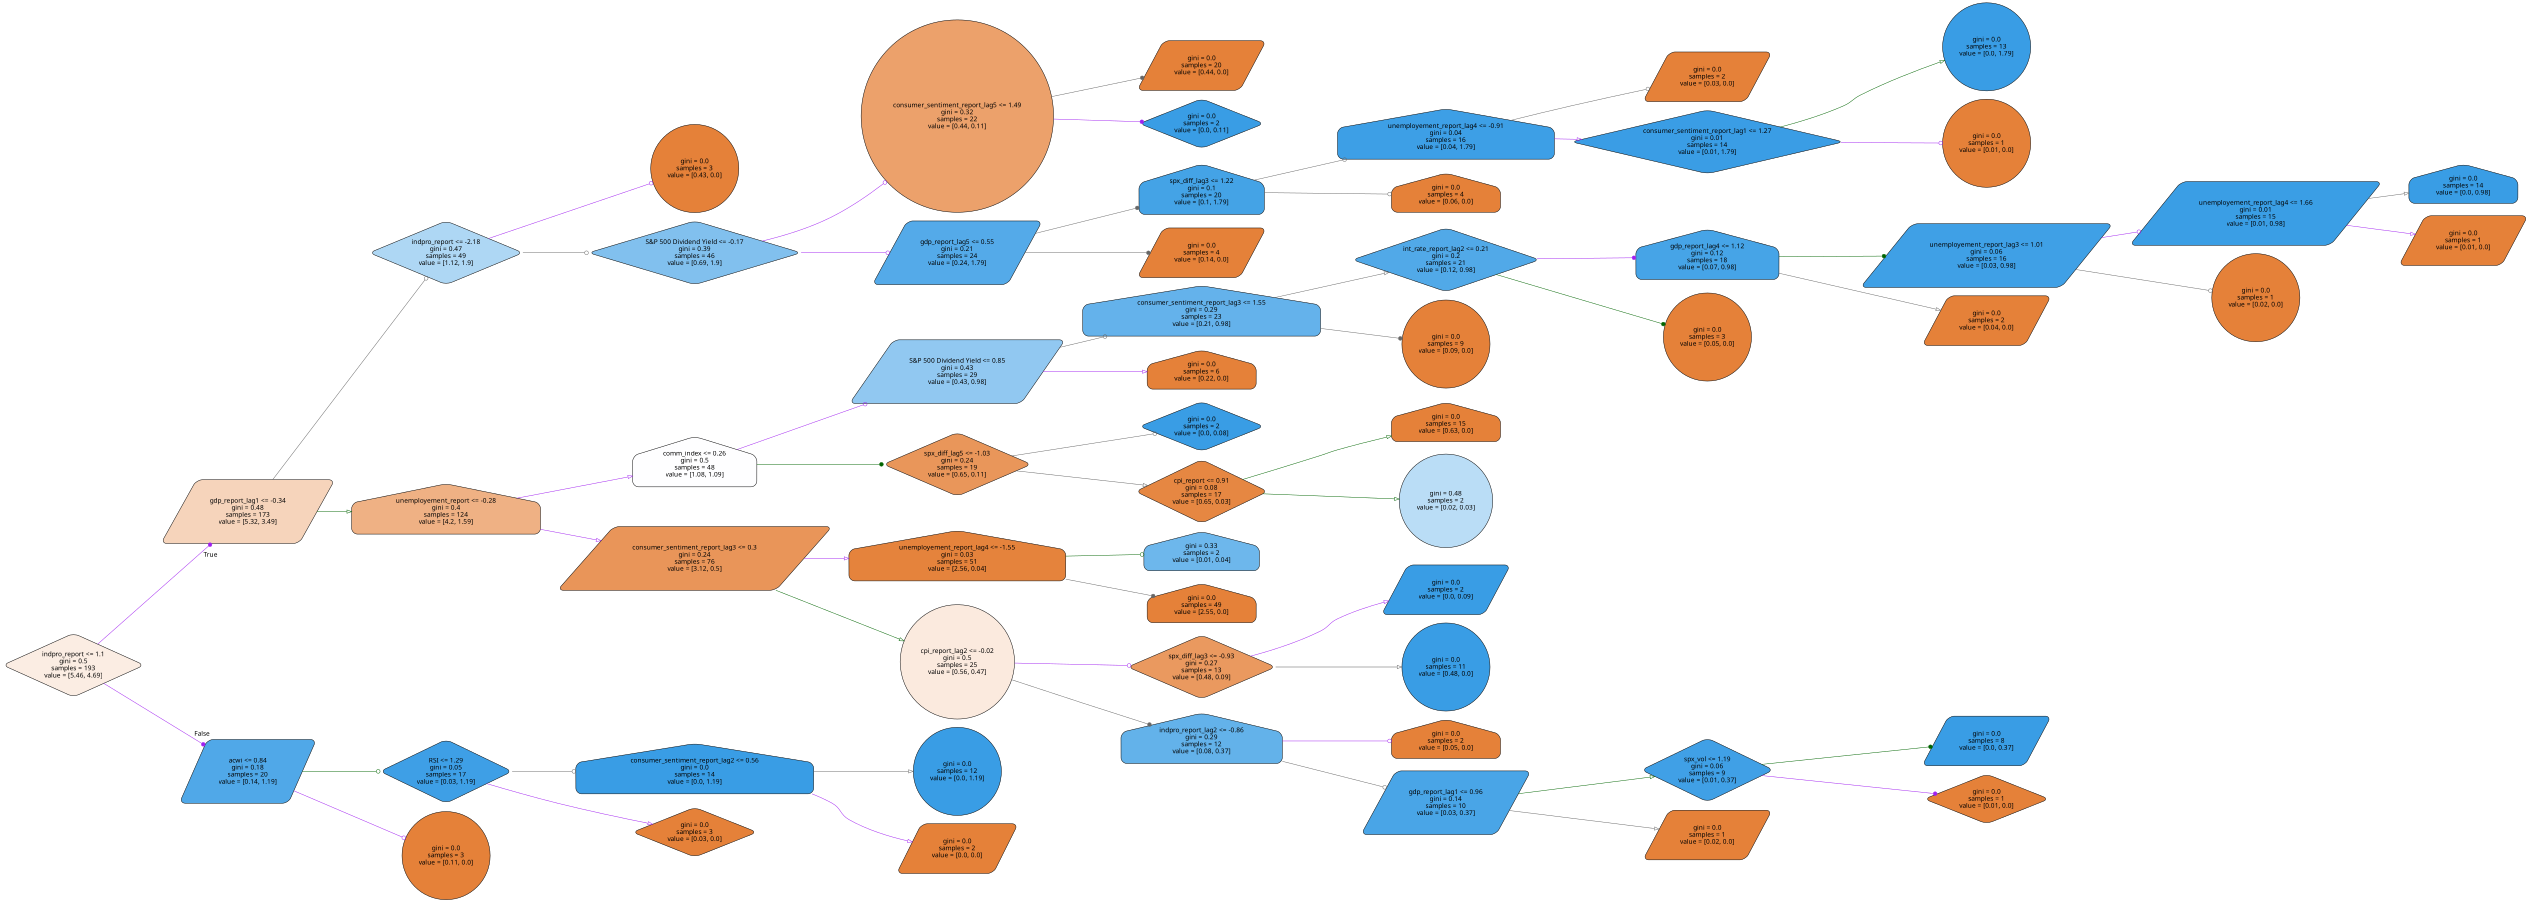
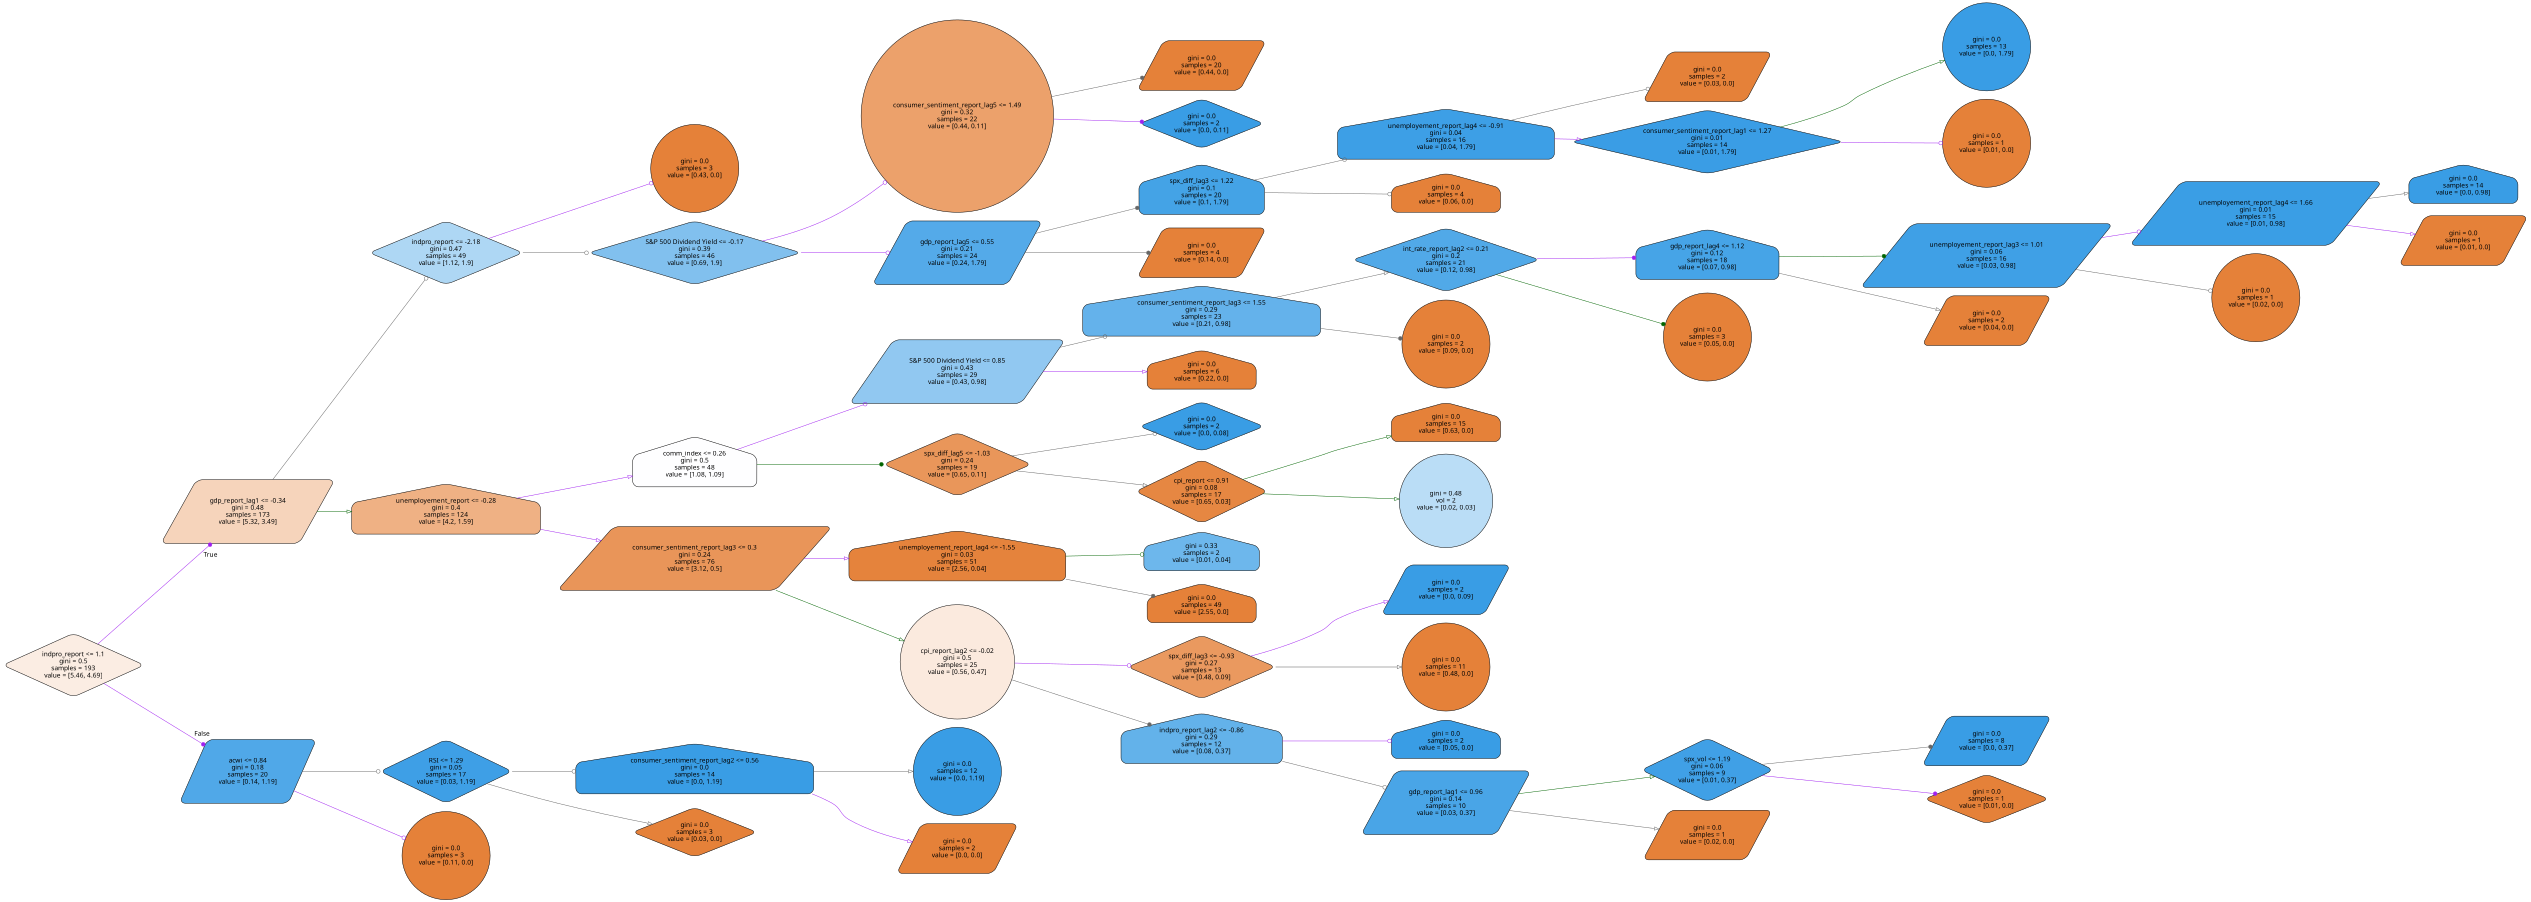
node "gini = 0.0 samples = 9 value = [0.09, 0.0]": label "gini = 0.0 samples = 9 value = [0.09, 0.0]" -> "gini = 0.0 samples = 2 value = [0.09, 0.0]"
node "gini = 0.48 samples = 2 value = [0.02, 0.03]": label "gini = 0.48 samples = 2 value = [0.02, 0.03]" -> "gini = 0.48 vol = 2 value = [0.02, 0.03]"
node "gini = 0.0 samples = 11 value = [0.48, 0.0]": fillcolor #399de5 -> #e58139
node "gini = 0.0 samples = 2 value = [0.05, 0.0]": fillcolor #e58139 -> #399de5
edge "spx_vol <= 1.19 gini = 0.06 samples = 9 value = [0.01, 0.37]" -> "gini = 0.0 samples = 8 value = [0.0, 0.37]": color darkgreen -> gray40
edge "acwi <= 0.84 gini = 0.18 samples = 20 value = [0.14, 1.19]" -> "RSI <= 1.29 gini = 0.05 samples = 17 value = [0.03, 1.19]": color darkgreen -> gray40
edge "RSI <= 1.29 gini = 0.05 samples = 17 value = [0.03, 1.19]" -> "gini = 0.0 samples = 3 value = [0.03, 0.0]": color purple -> gray40
